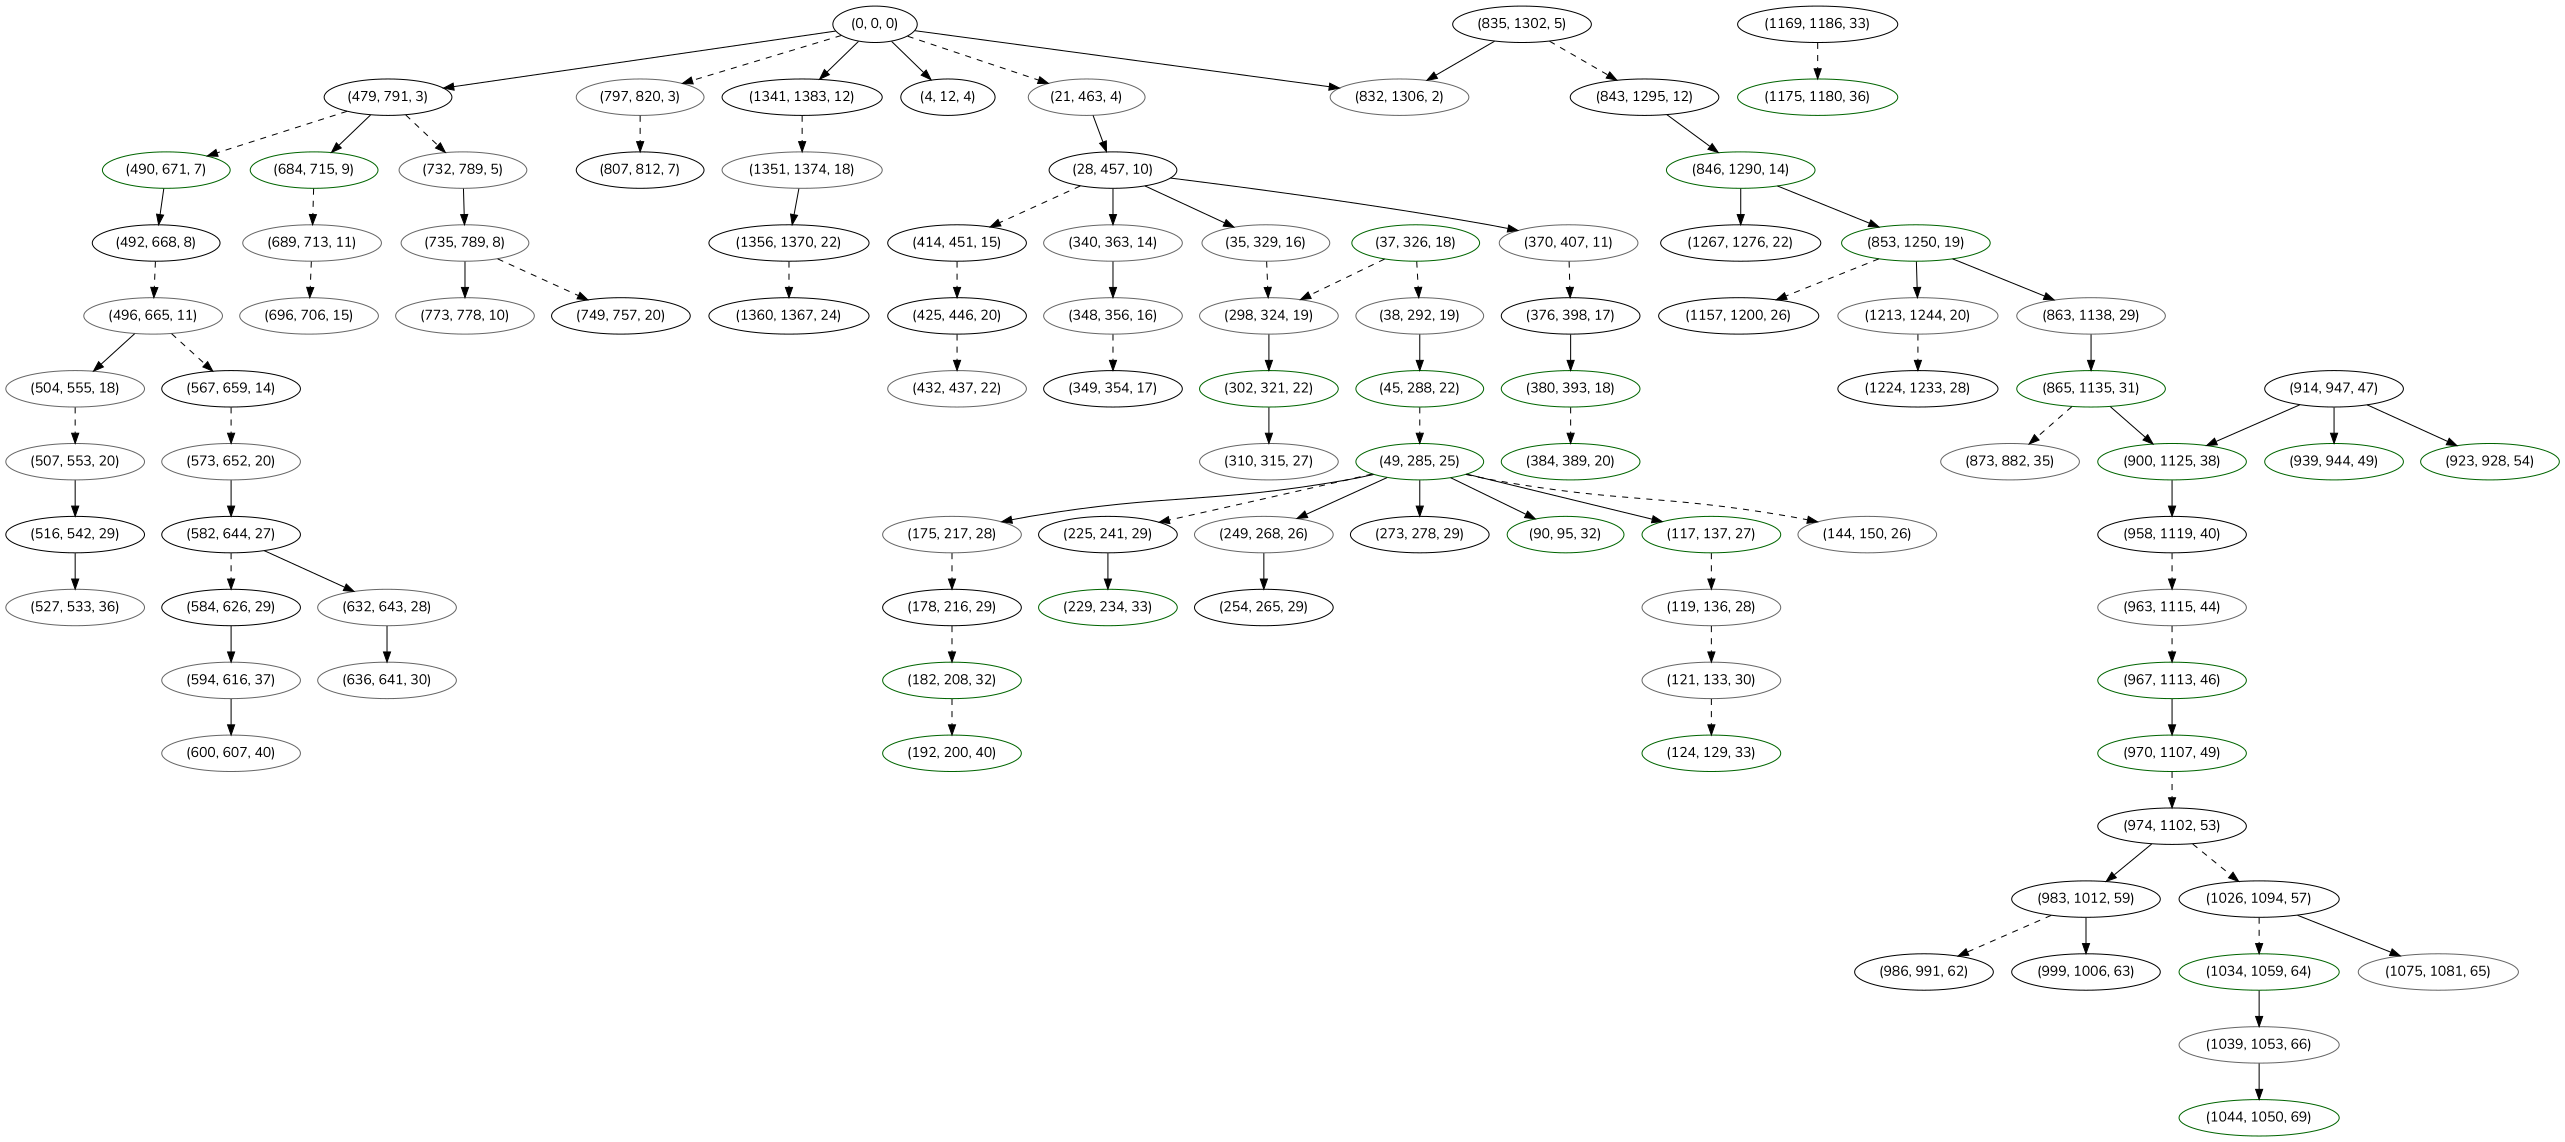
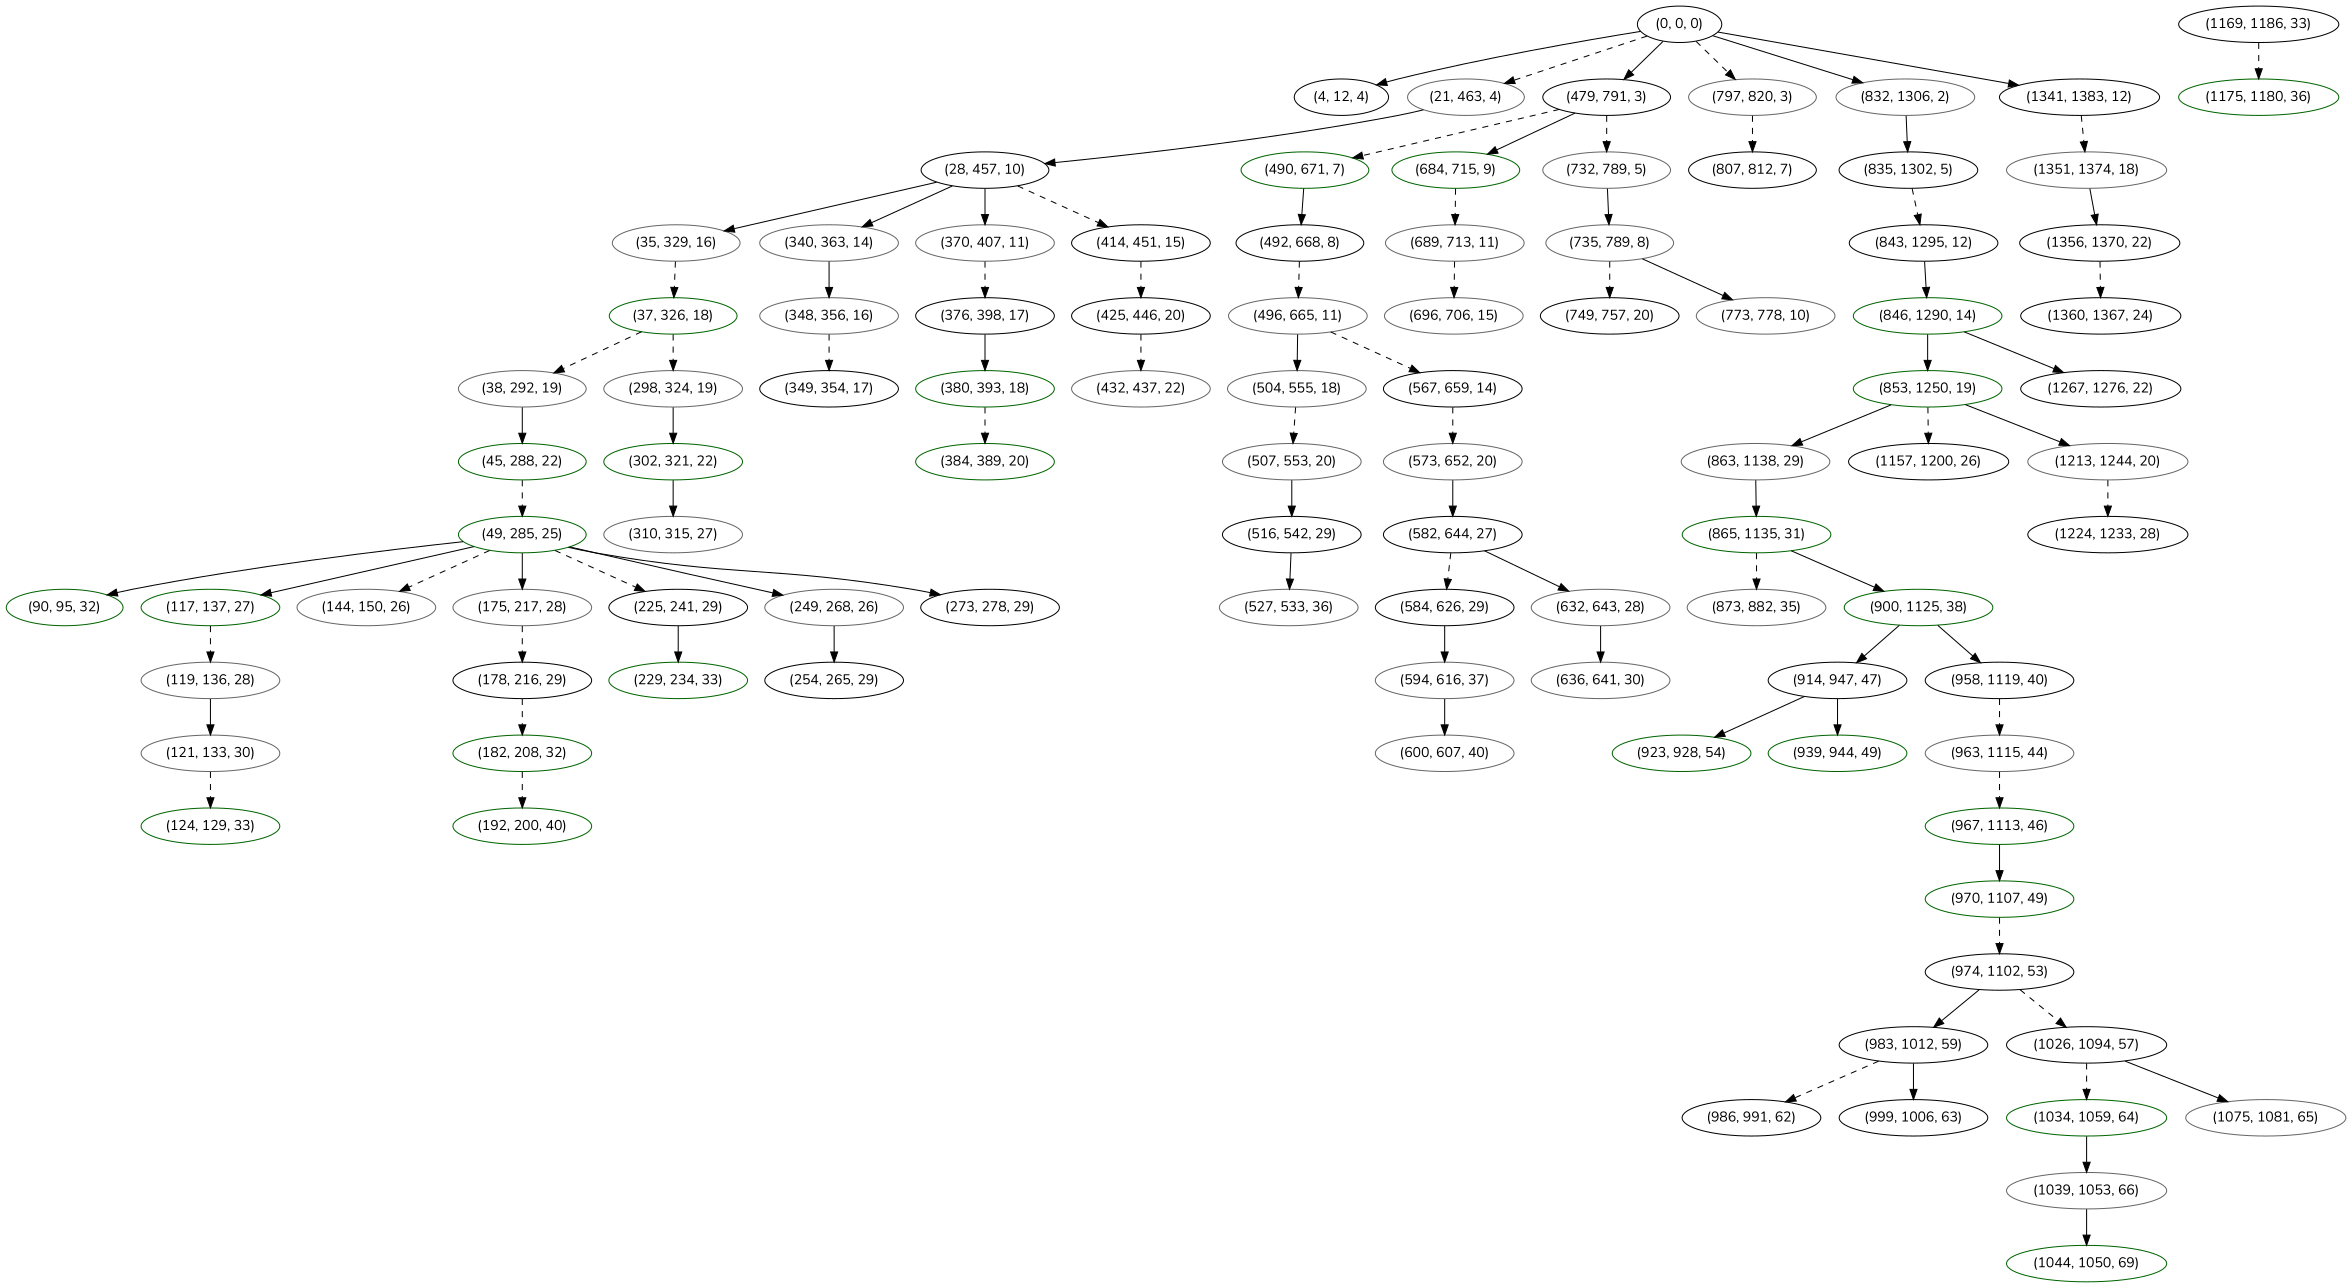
edge "(835, 1302, 5)" -> "(832, 1306, 2)": reversed
edge "(35, 329, 16)" -> "(298, 324, 19)": now "(35, 329, 16)" -> "(37, 326, 18)"
edge "(914, 947, 47)" -> "(900, 1125, 38)": reversed
edge "(119, 136, 28)" -> "(121, 133, 30)": style dashed -> solid
